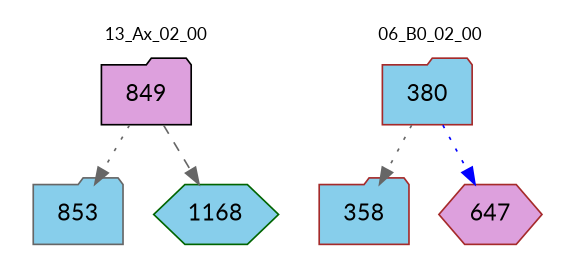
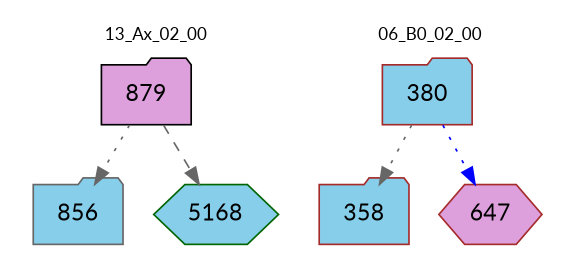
node "849": label "849" -> "879"
node "853": label "853" -> "856"
node "1168": label "1168" -> "5168"
